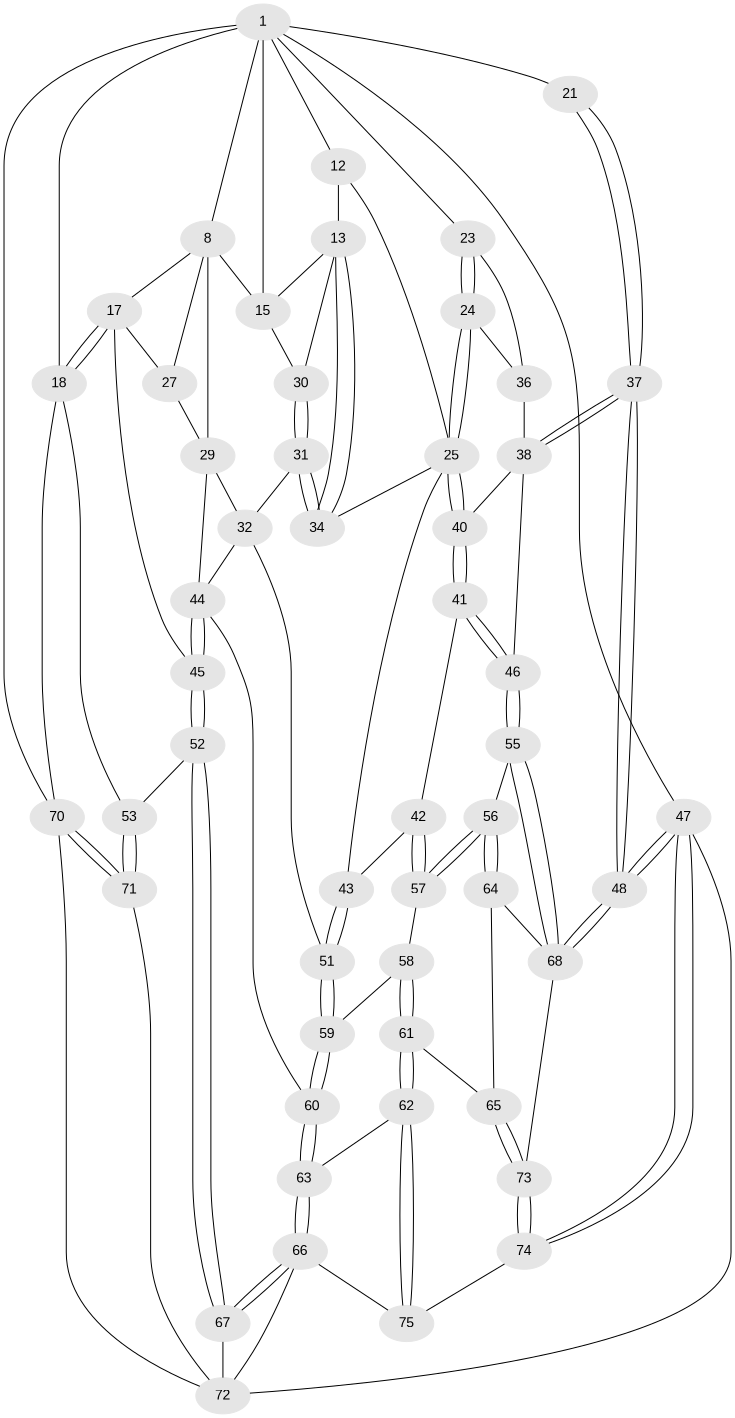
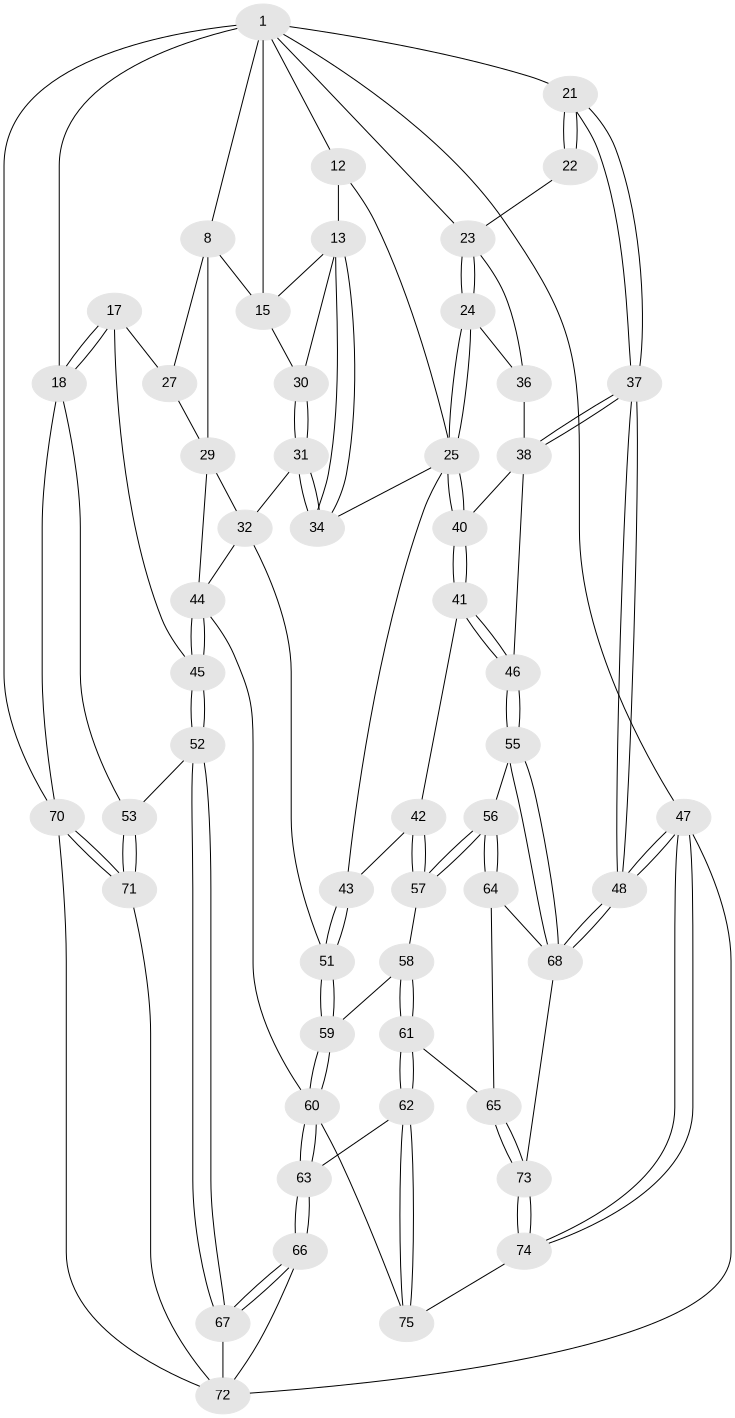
node "22": added
edge "8" -- "17": removed
edge "66" -- "75": now "60" -- "75"
